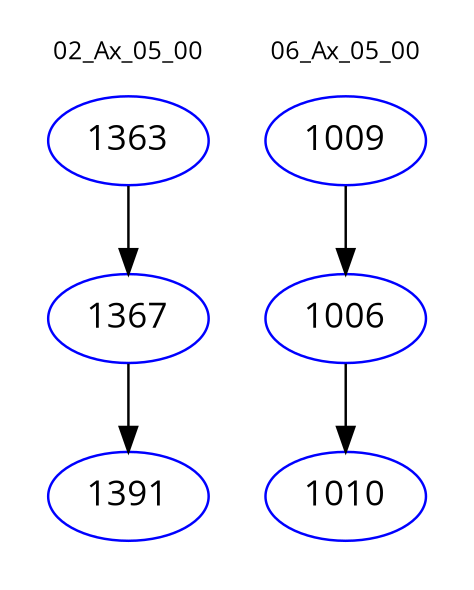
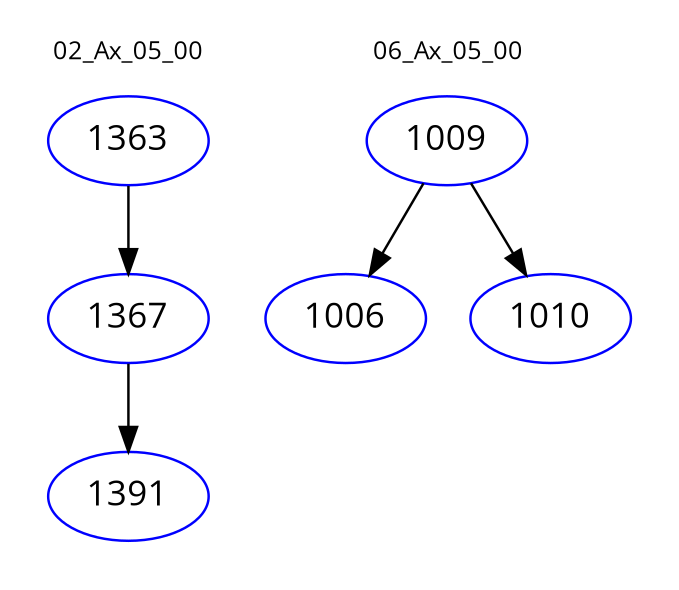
edge "1006" -> "1010": now "1009" -> "1010"
